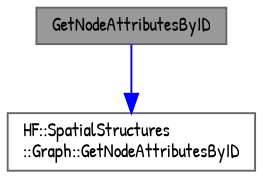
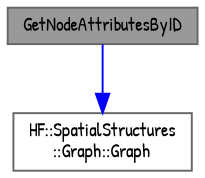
node "HF::SpatialStructures ::Graph::GetNodeAttributesByID": label "HF::SpatialStructures ::Graph::GetNodeAttributesByID" -> "HF::SpatialStructures ::Graph::Graph"
